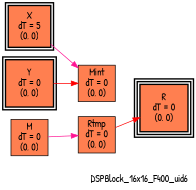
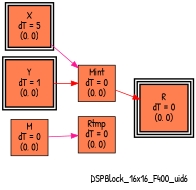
node "Y dT = 0 (0, 0)": label "Y dT = 0 (0, 0)" -> "Y dT = 1 (0, 0)"
edge "Rtmp dT = 0 (0, 0)" -> "R dT = 0 (0, 0)": now "Mint dT = 0 (0, 0)" -> "R dT = 0 (0, 0)"
